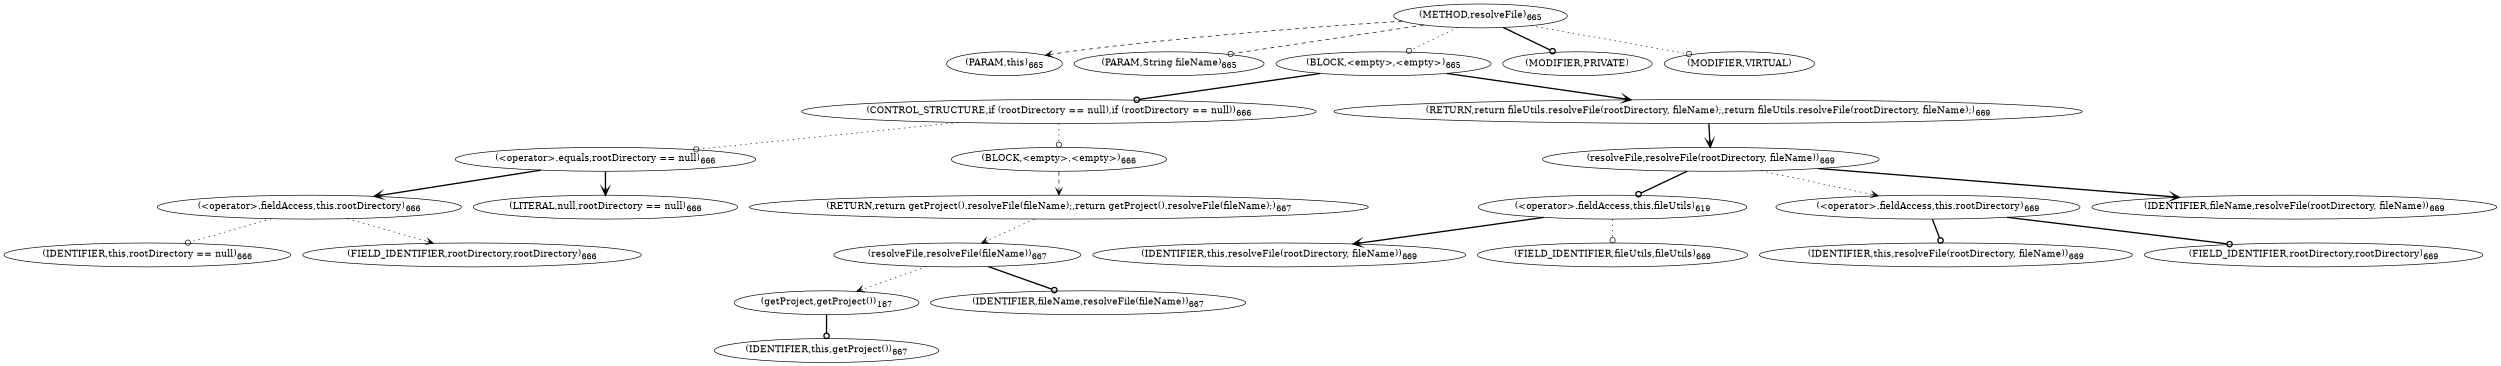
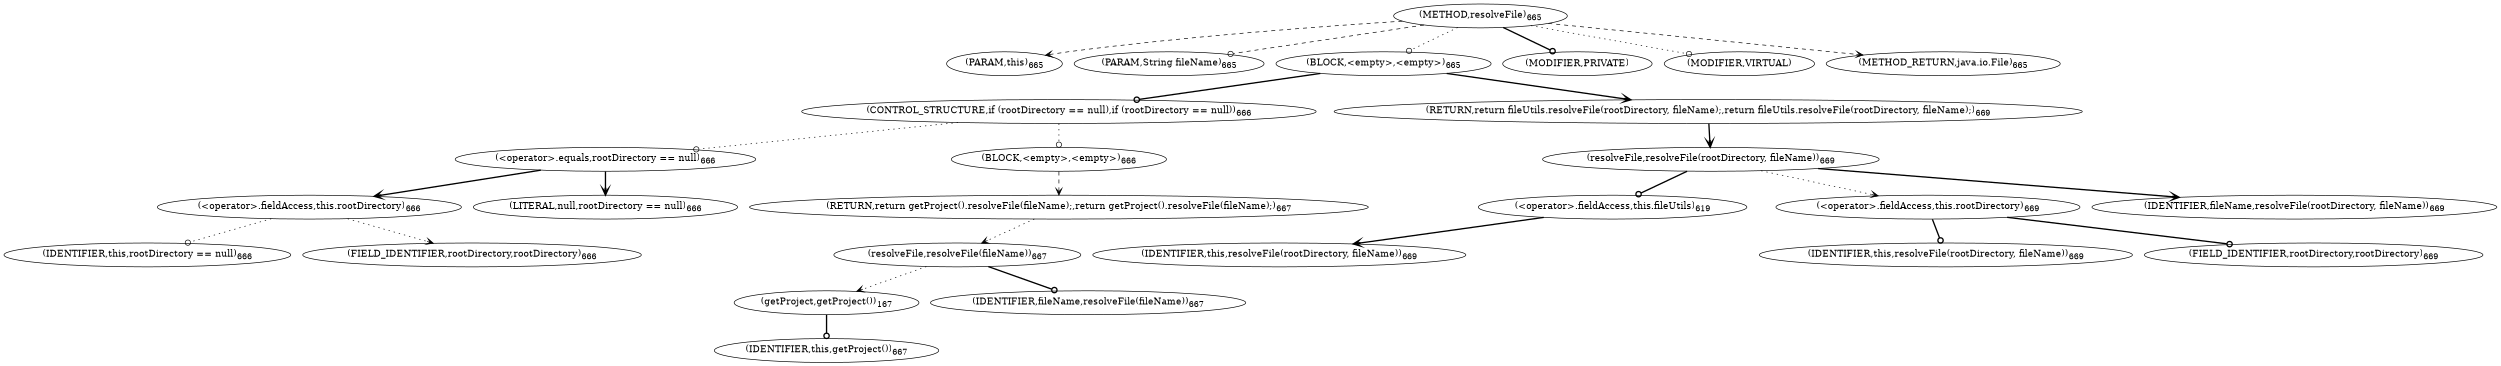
node "(METHOD_RETURN,java.io.File)": added
node "(FIELD_IDENTIFIER,fileUtils,fileUtils)": removed
